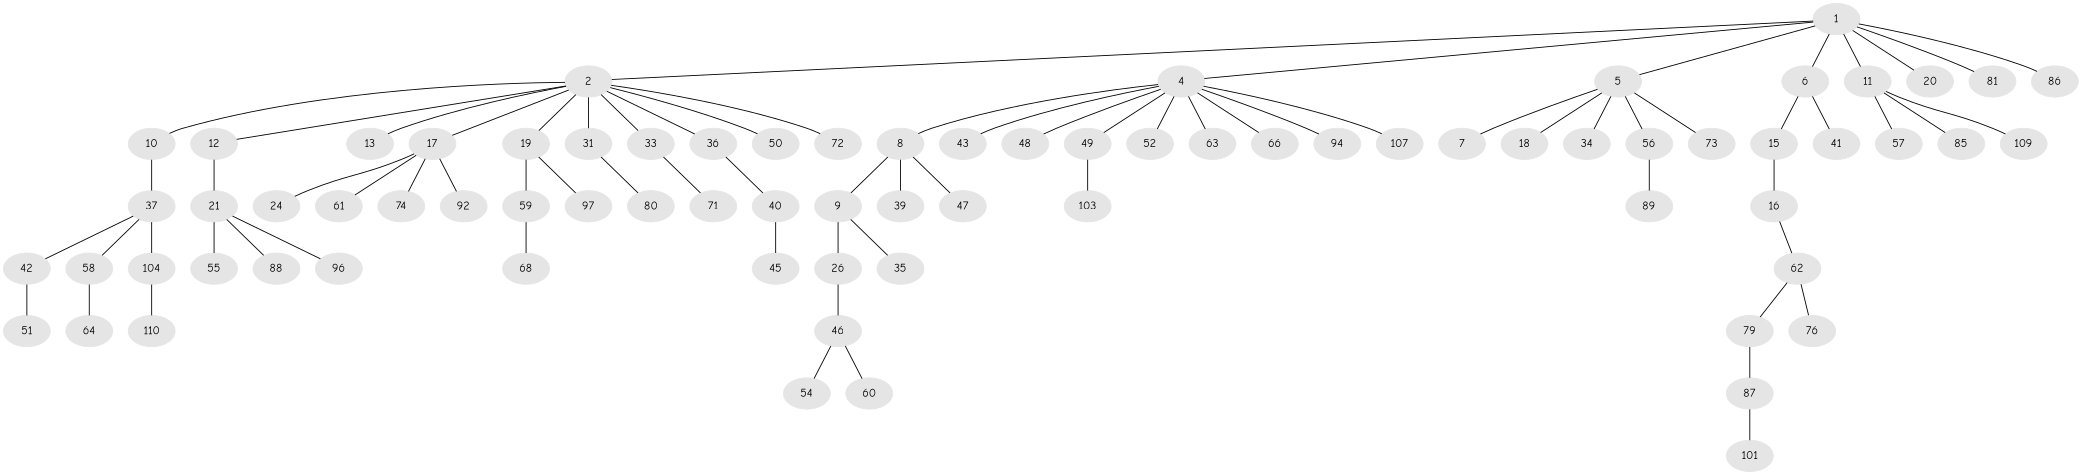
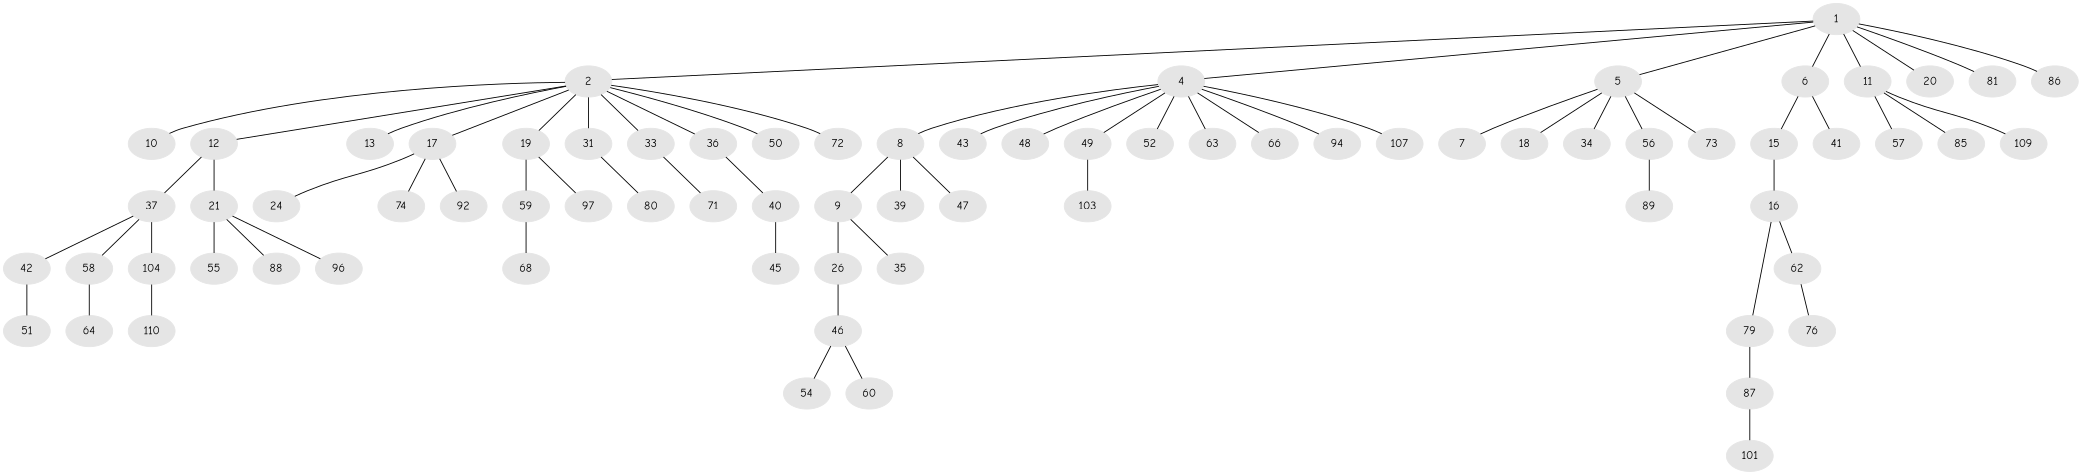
edge "10" -- "37": now "12" -- "37"
node "61": removed
edge "62" -- "79": now "16" -- "79"
